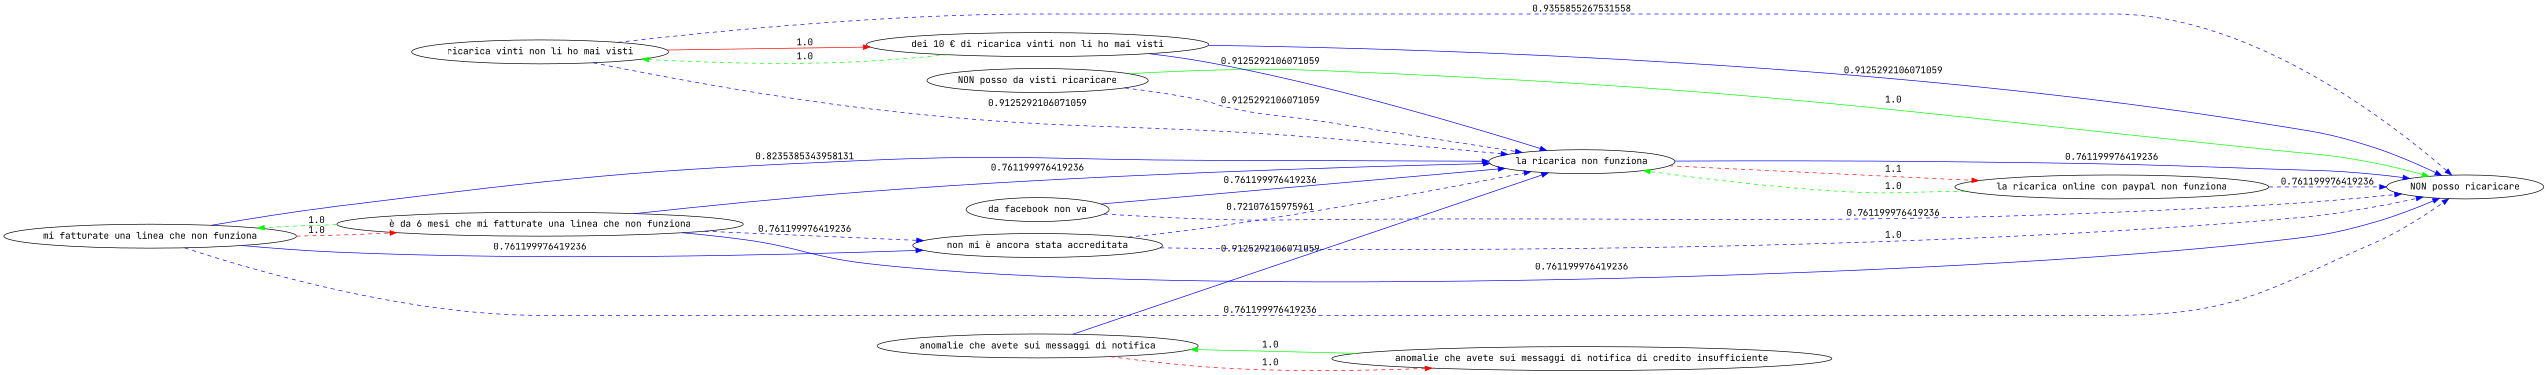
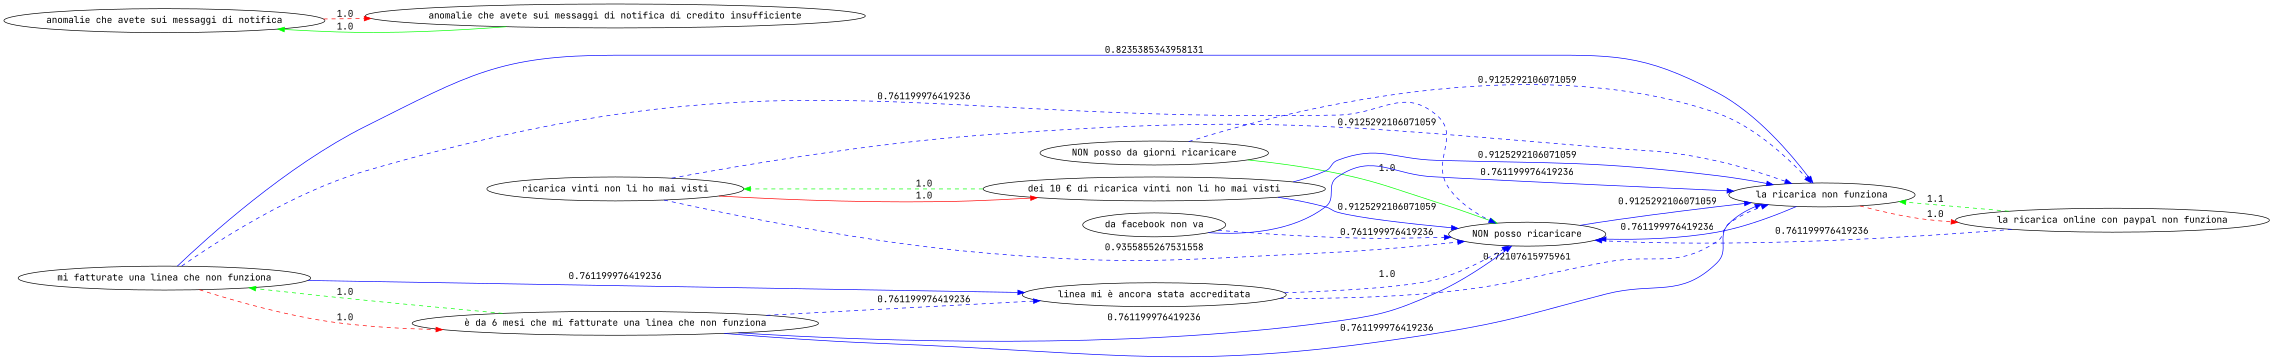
node "NON posso da visti ricaricare": label "NON posso da visti ricaricare" -> "NON posso da giorni ricaricare"
edge "la ricarica non funziona" -> "la ricarica online con paypal non funziona": label "1.1" -> "1.0"
edge "la ricarica online con paypal non funziona" -> "la ricarica non funziona": label "1.0" -> "1.1"
node "non mi è ancora stata accreditata": label "non mi è ancora stata accreditata" -> "linea mi è ancora stata accreditata"
edge "anomalie che avete sui messaggi di notifica" -> "la ricarica non funziona": now "NON posso ricaricare" -> "la ricarica non funziona"
